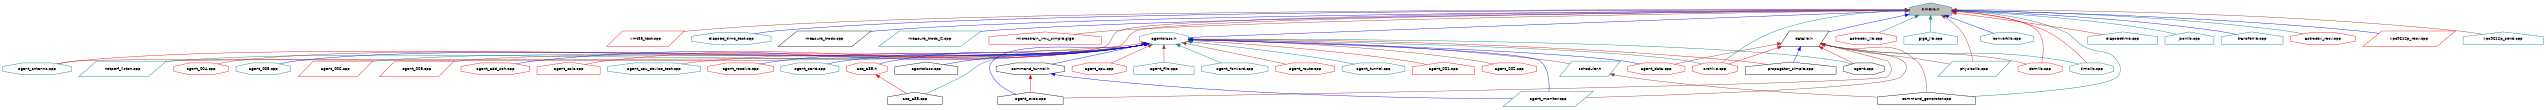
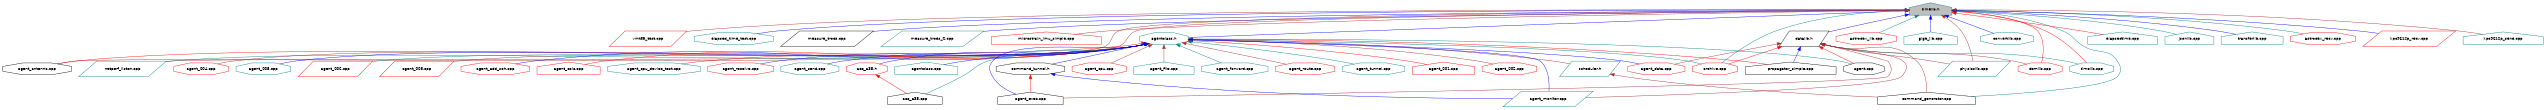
edge "gige_lib.cpp" -> "timelib.h": color teal -> blue
node "microstrain_imu_simple.gige": label "microstrain_imu_simple.gige" -> "microstrain_imu_simple.cpp"
node "agent_antenna.cpp": color teal -> black
node "agentclass.cpp": color black -> teal
